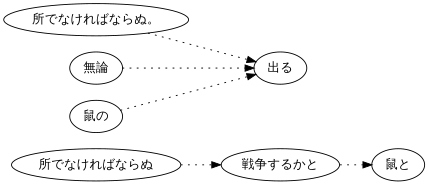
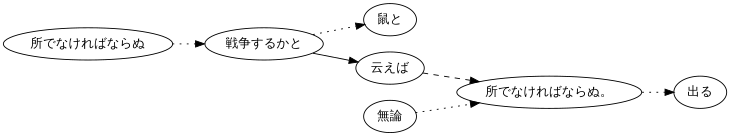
edge "無論" -> "出る": now "無論" -> "所でなければならぬ。"
node "云えば": added
node "鼠の": removed
